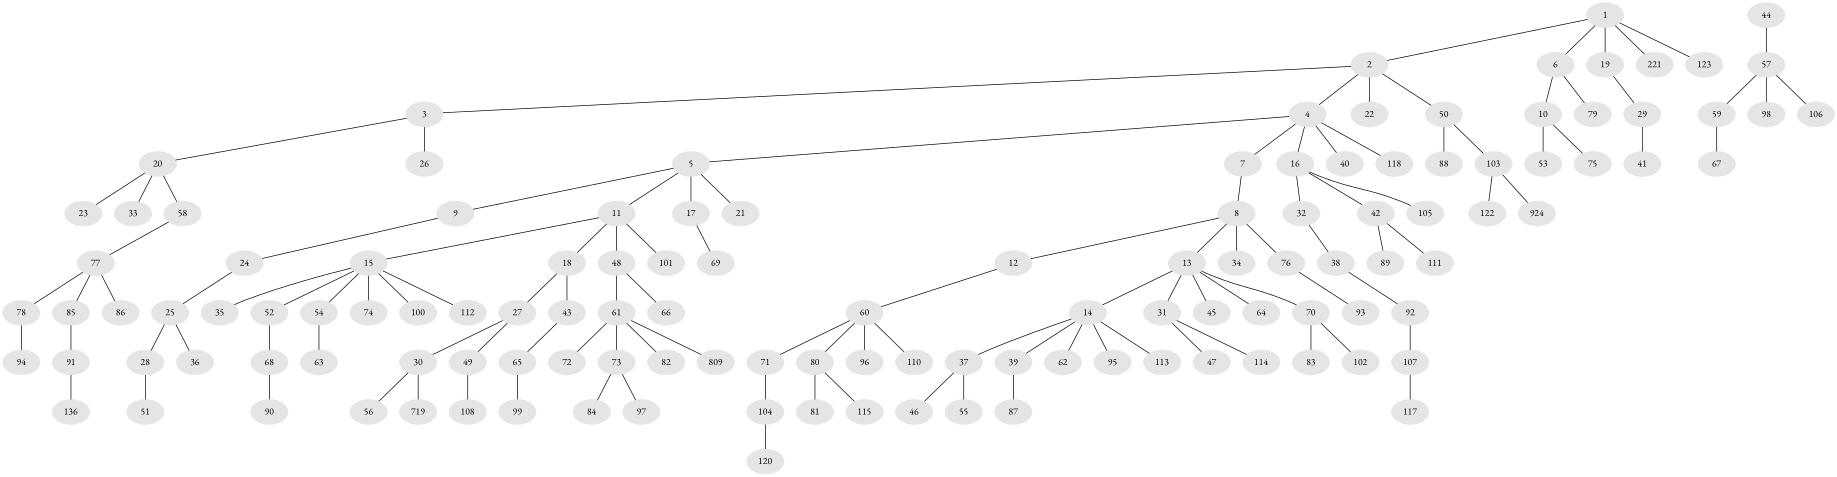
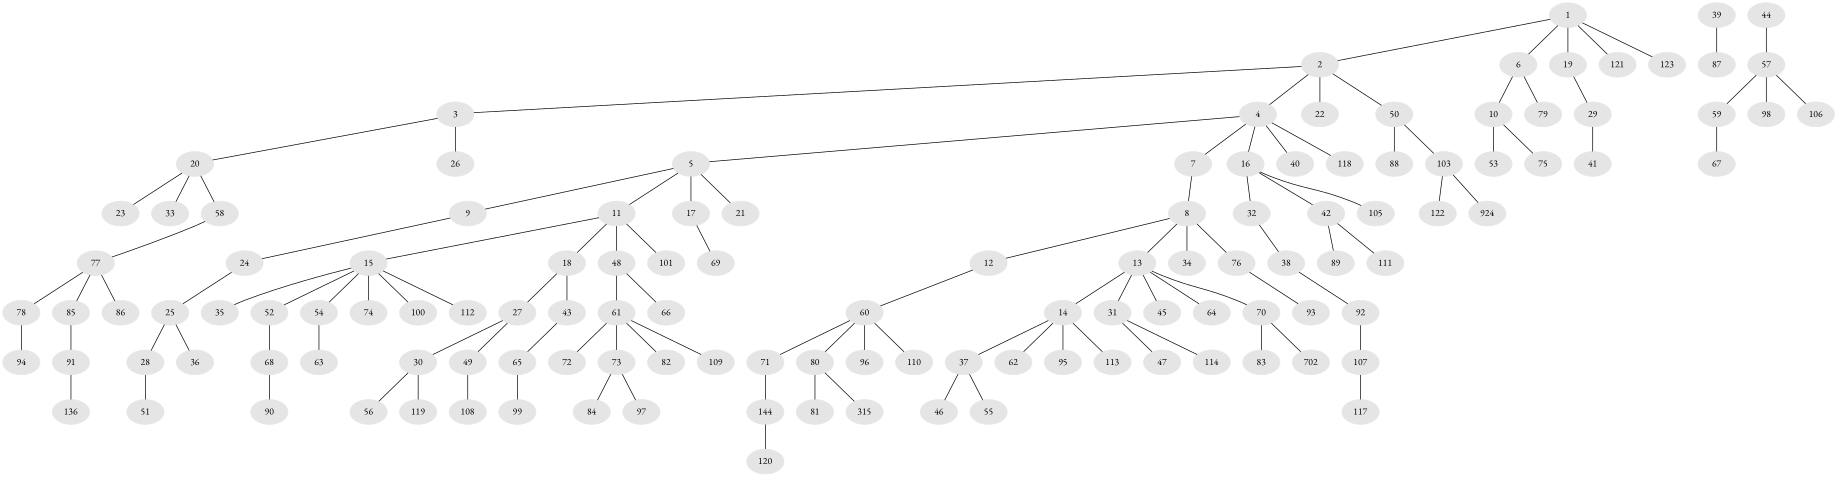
node "221": label "221" -> "121"
edge "14" -- "39": removed
node "809": label "809" -> "109"
node "102": label "102" -> "702"
node "719": label "719" -> "119"
node "104": label "104" -> "144"
node "115": label "115" -> "315"
